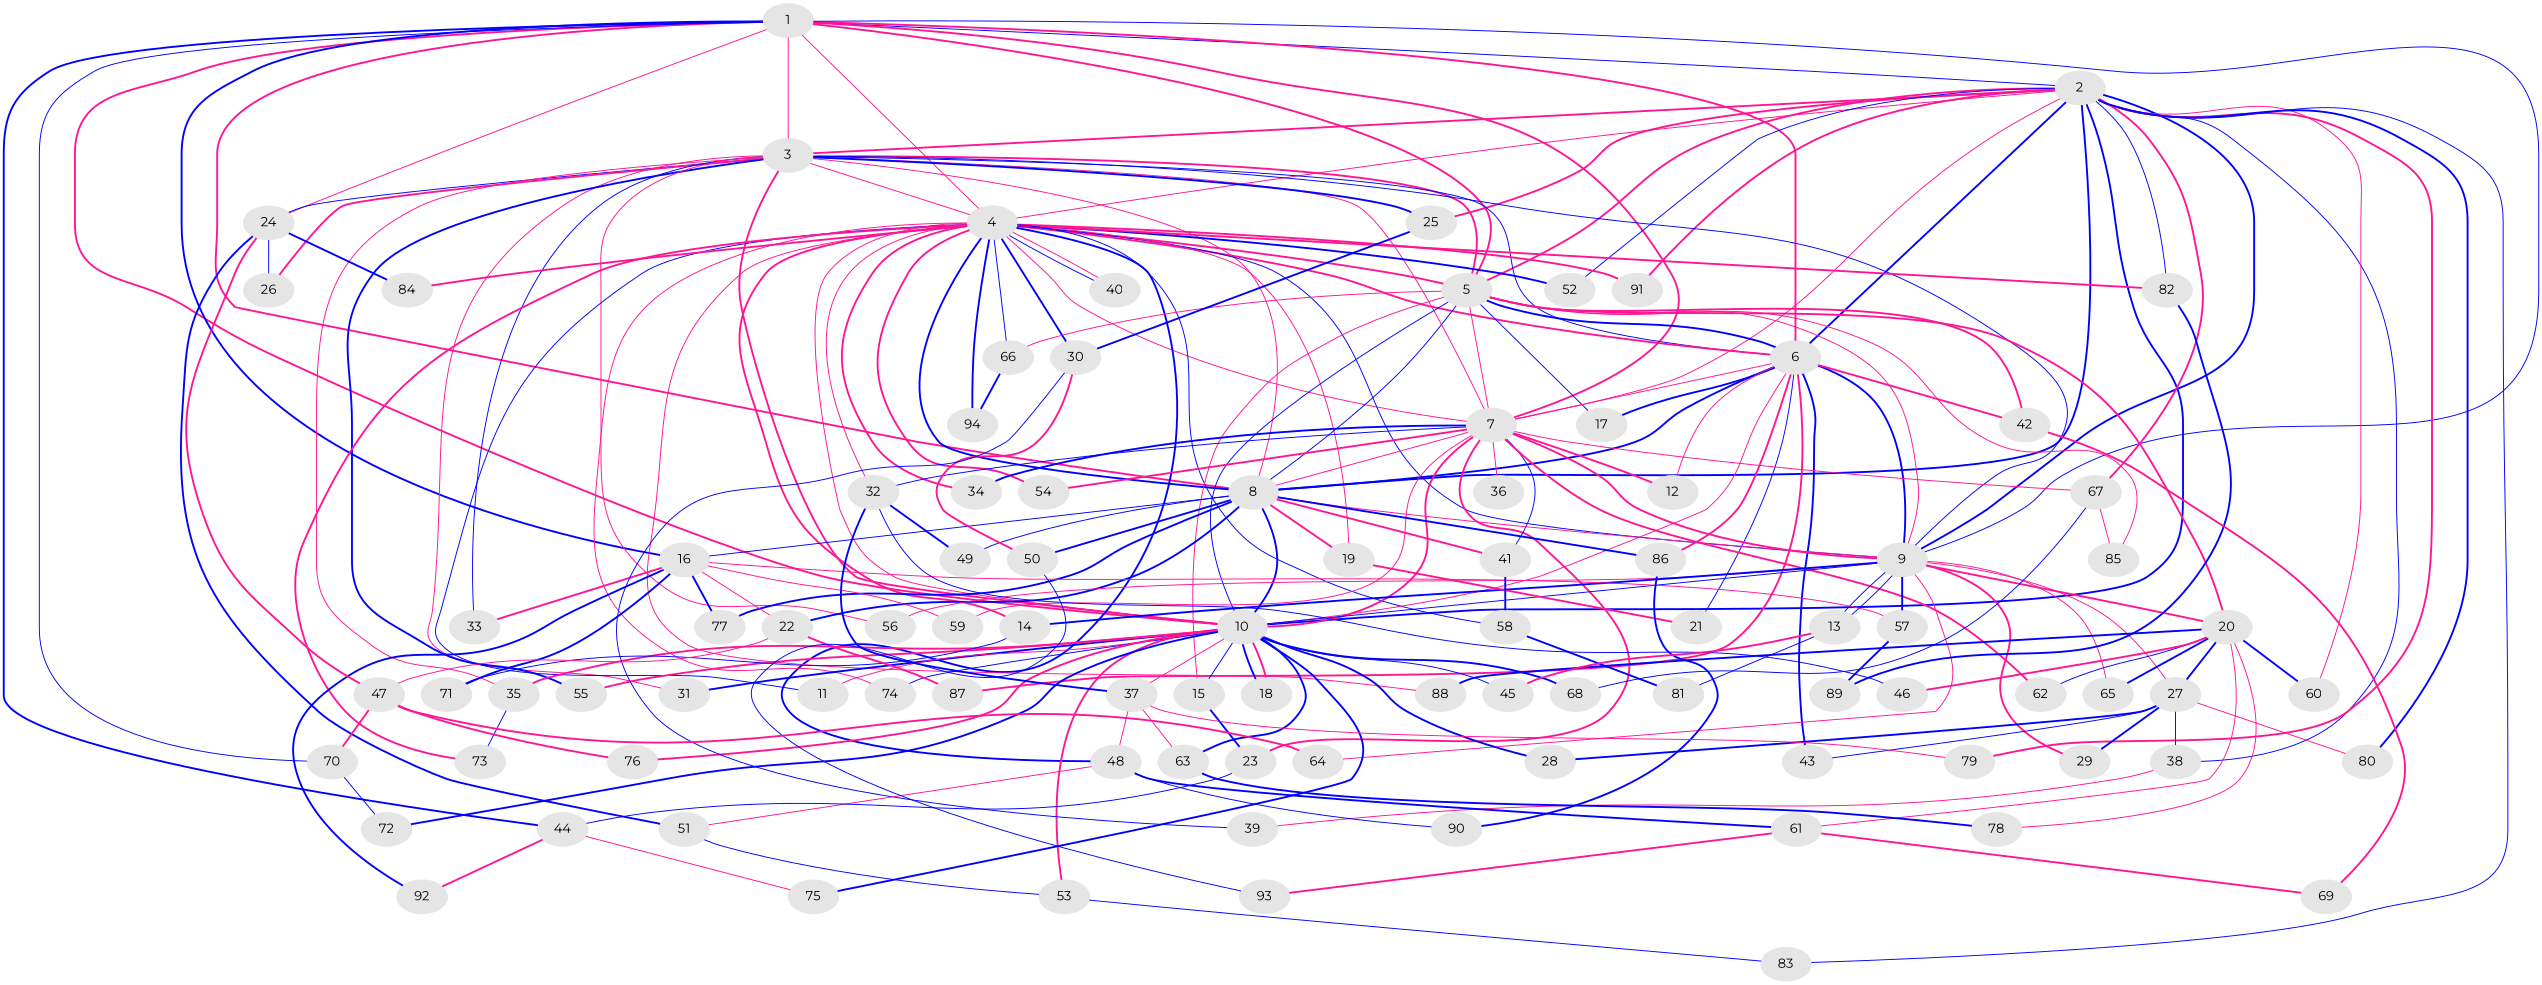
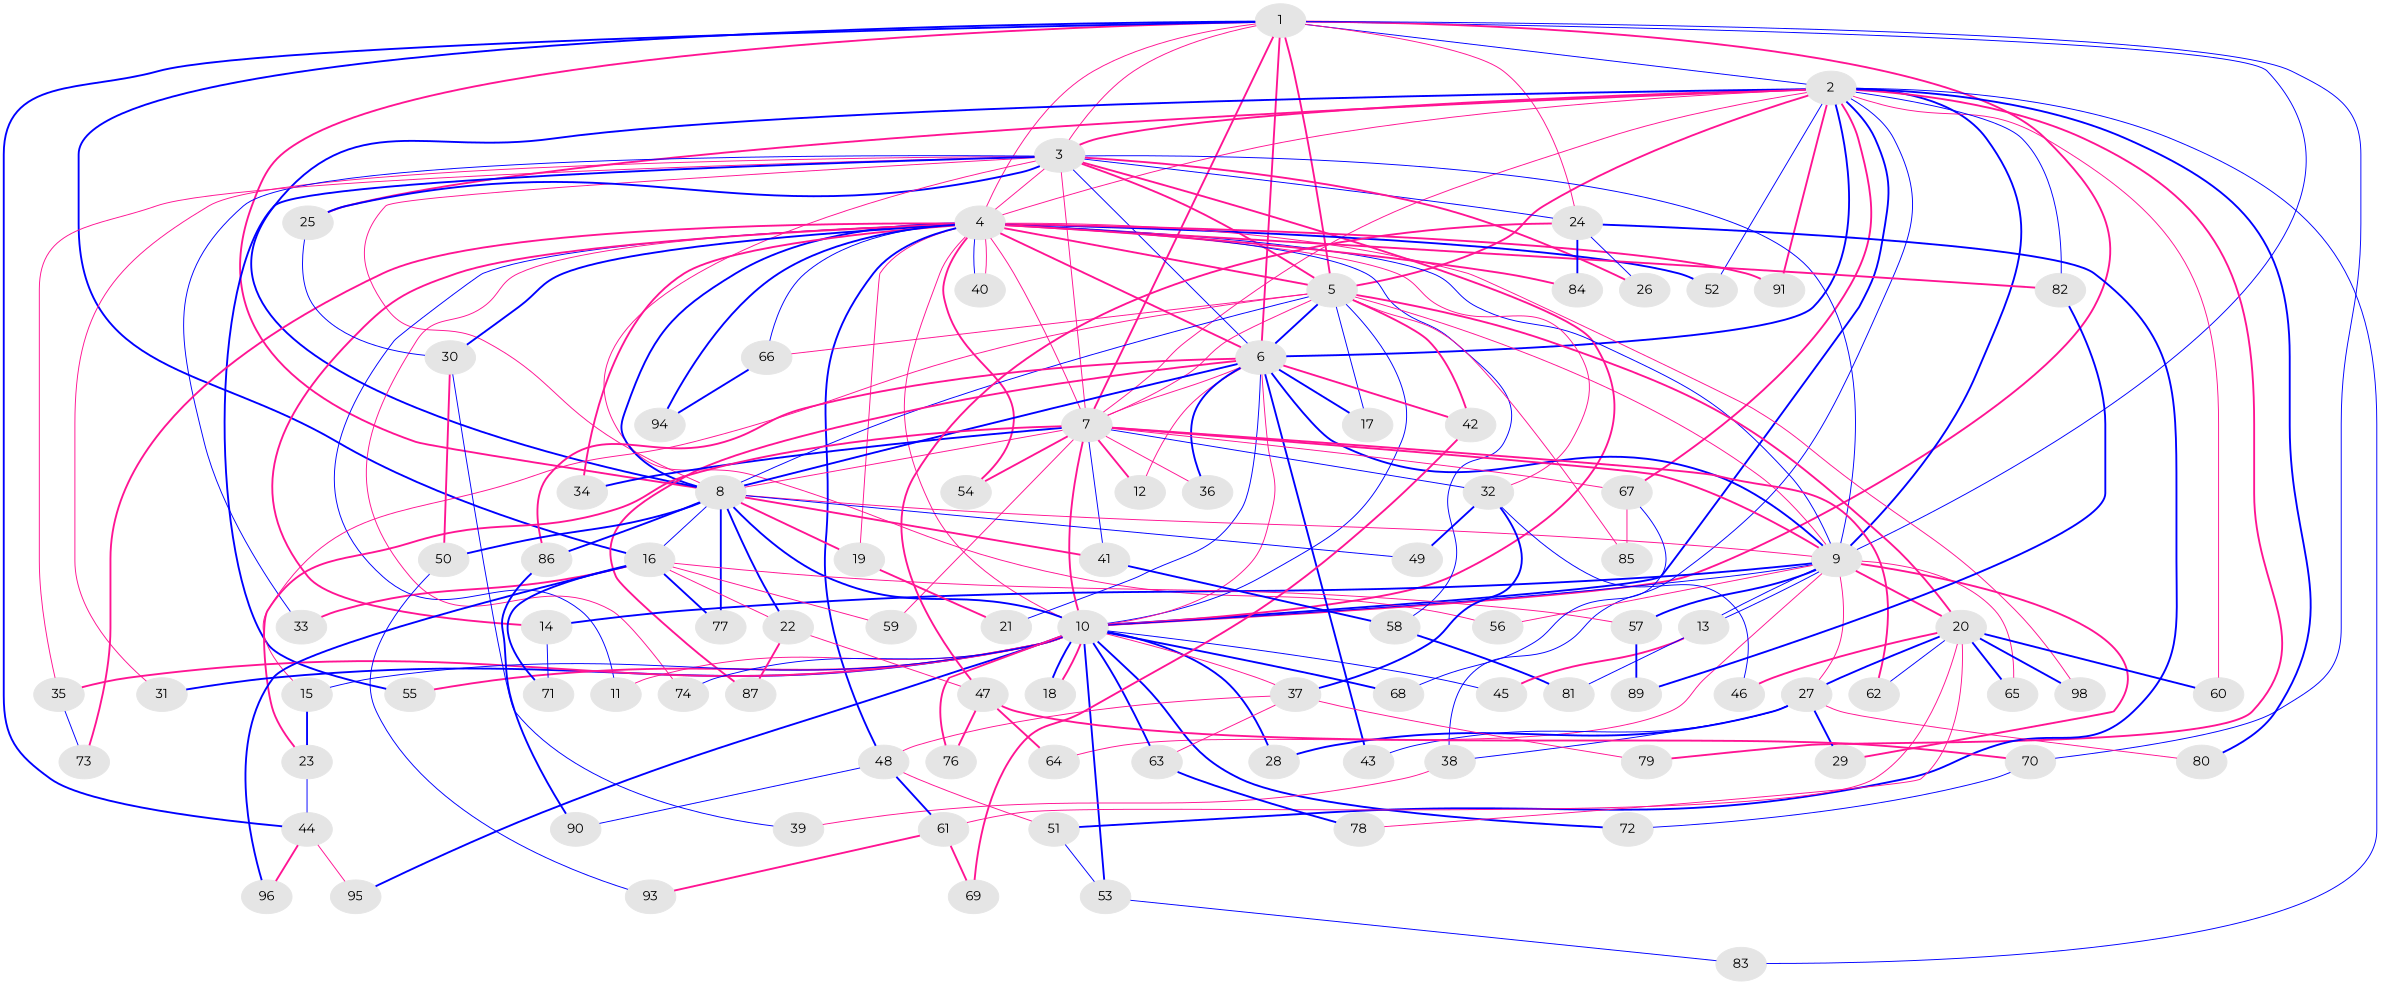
edge "25" -- "30": style bold -> solid
edge "6" -- "36": added
node "88": label "88" -> "98"
edge "10" -- "53": color deeppink -> blue
node "92": label "92" -> "96"
node "75": label "75" -> "95"
